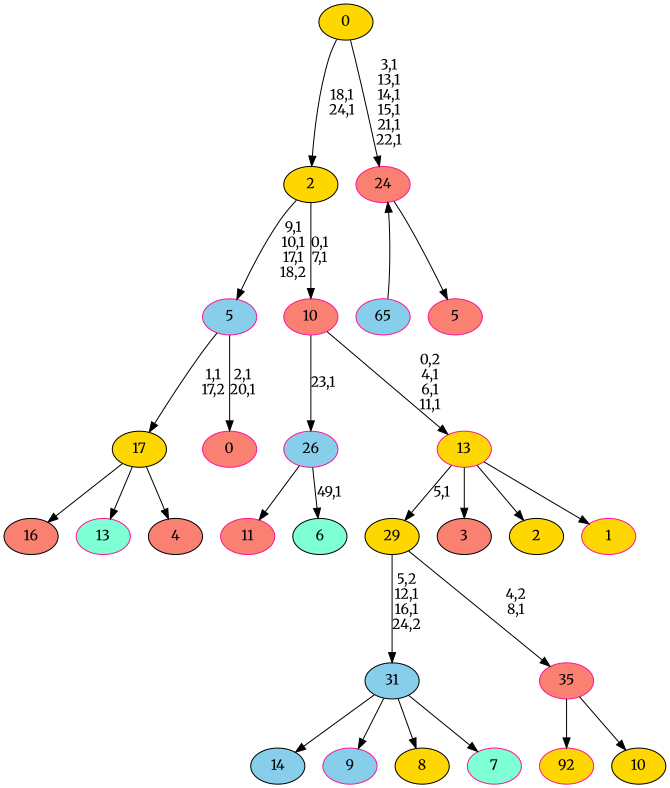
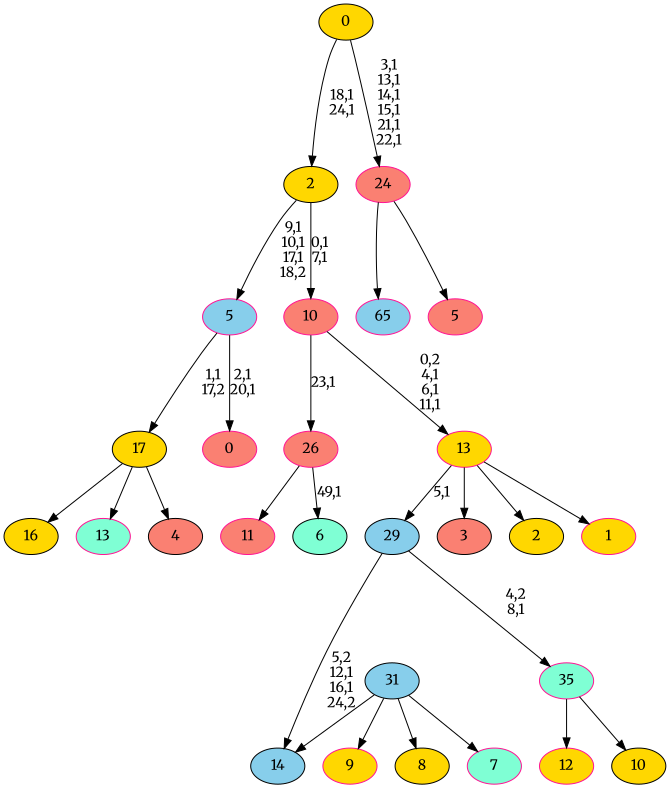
edge "65" -> "24": reversed
node "26": fillcolor skyblue -> salmon
node "16": fillcolor salmon -> gold
node "29": fillcolor gold -> skyblue
edge "29" -> "31": now "29" -> "14"
node "35": fillcolor salmon -> aquamarine
node "9": fillcolor skyblue -> gold
node "92": label "92" -> "12"
